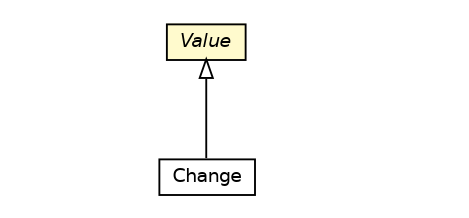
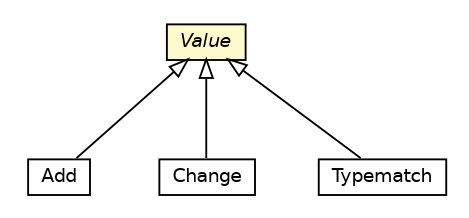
node "Add": added
node "Typematch": added
